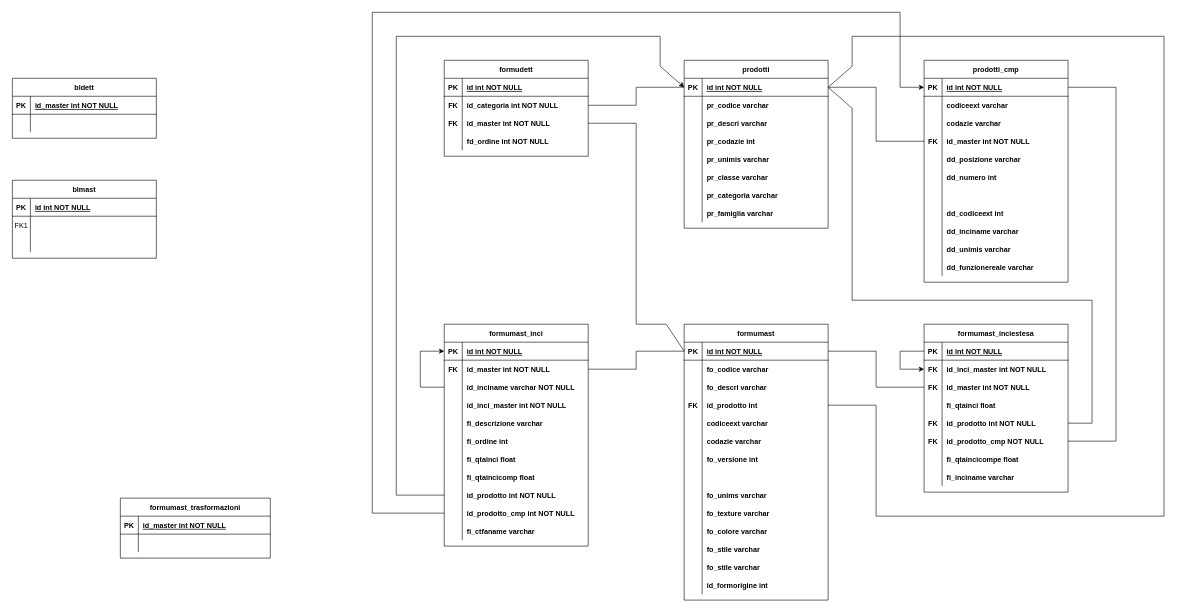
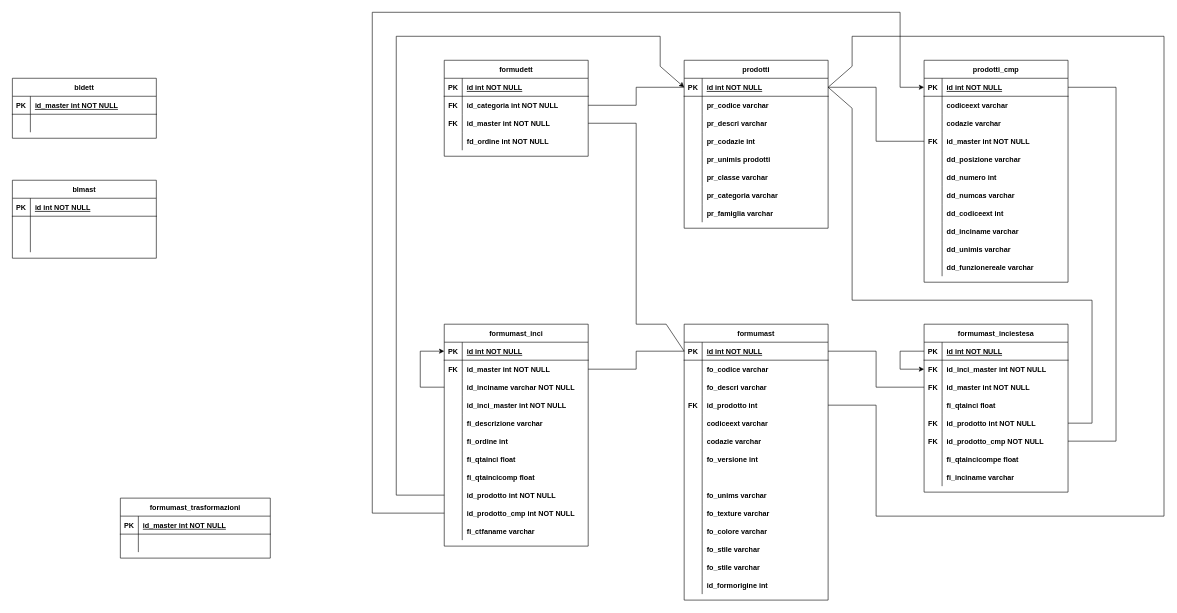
node "pr_unimis varchar": label "pr_unimis varchar" -> "pr_unimis prodotti"
node "dd_numcas varchar": added
node "FK1": removed
